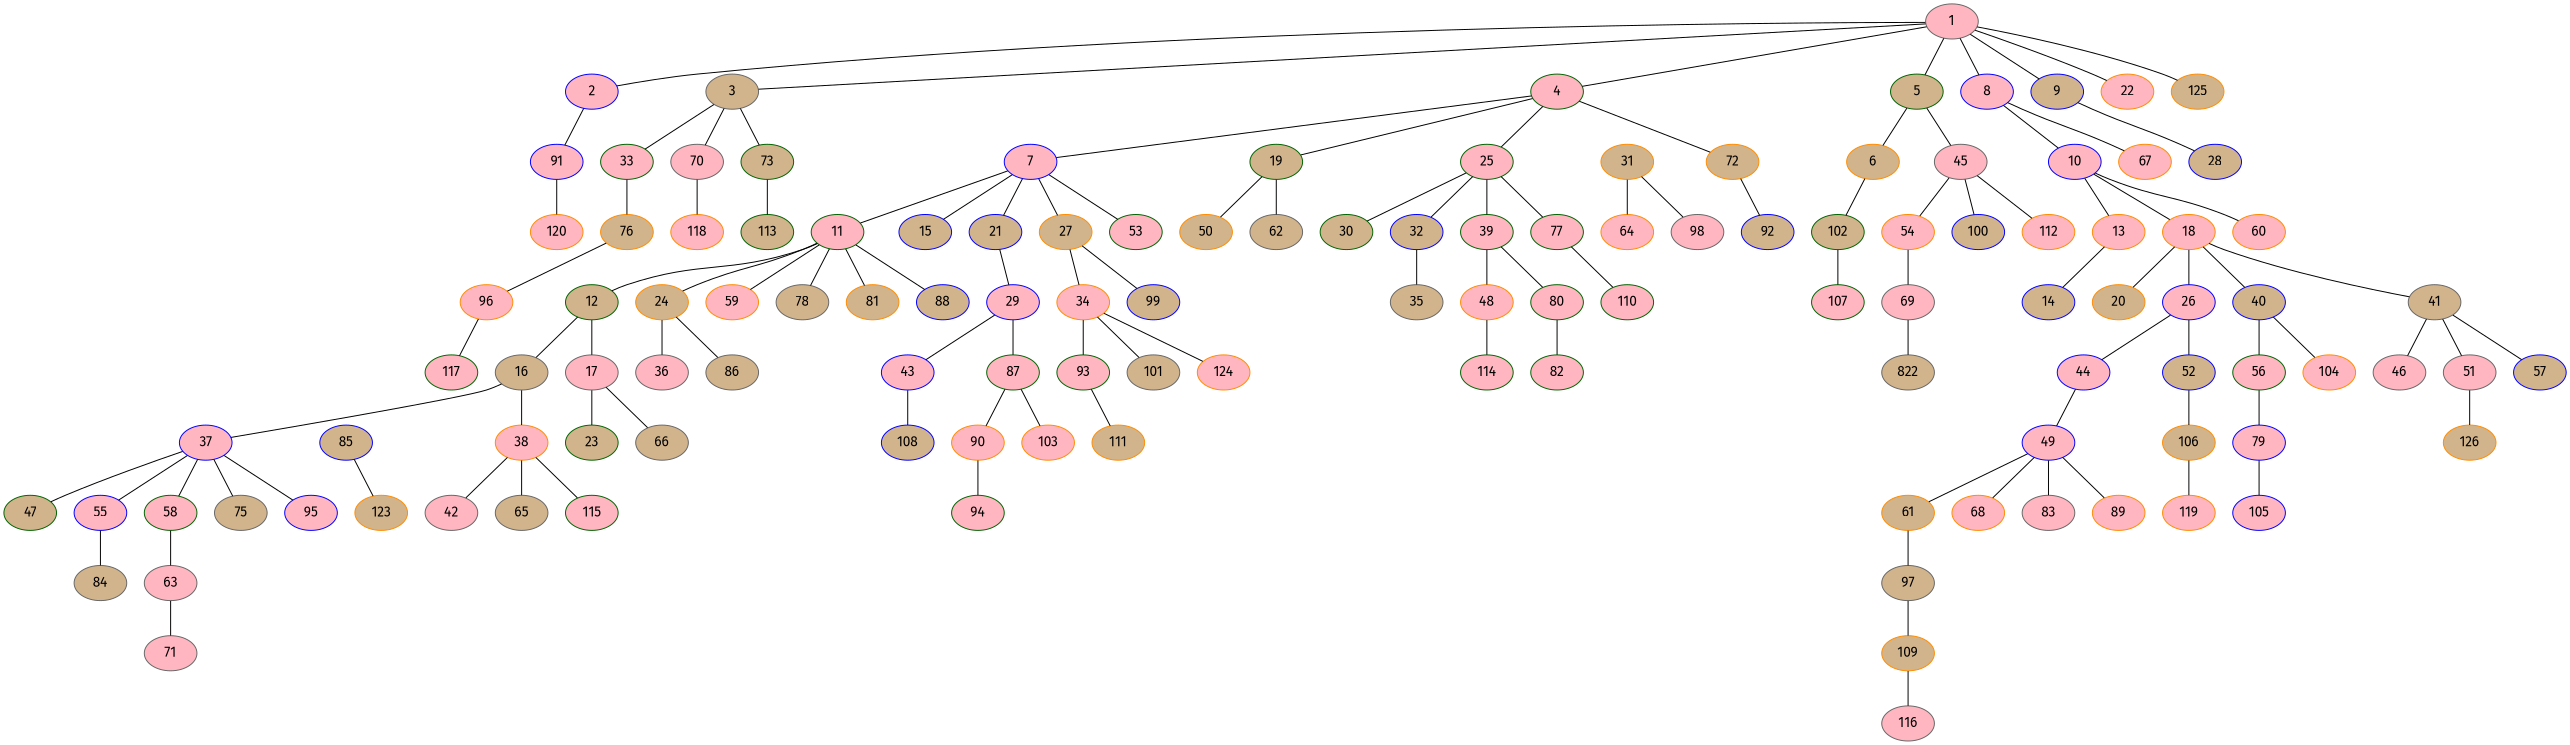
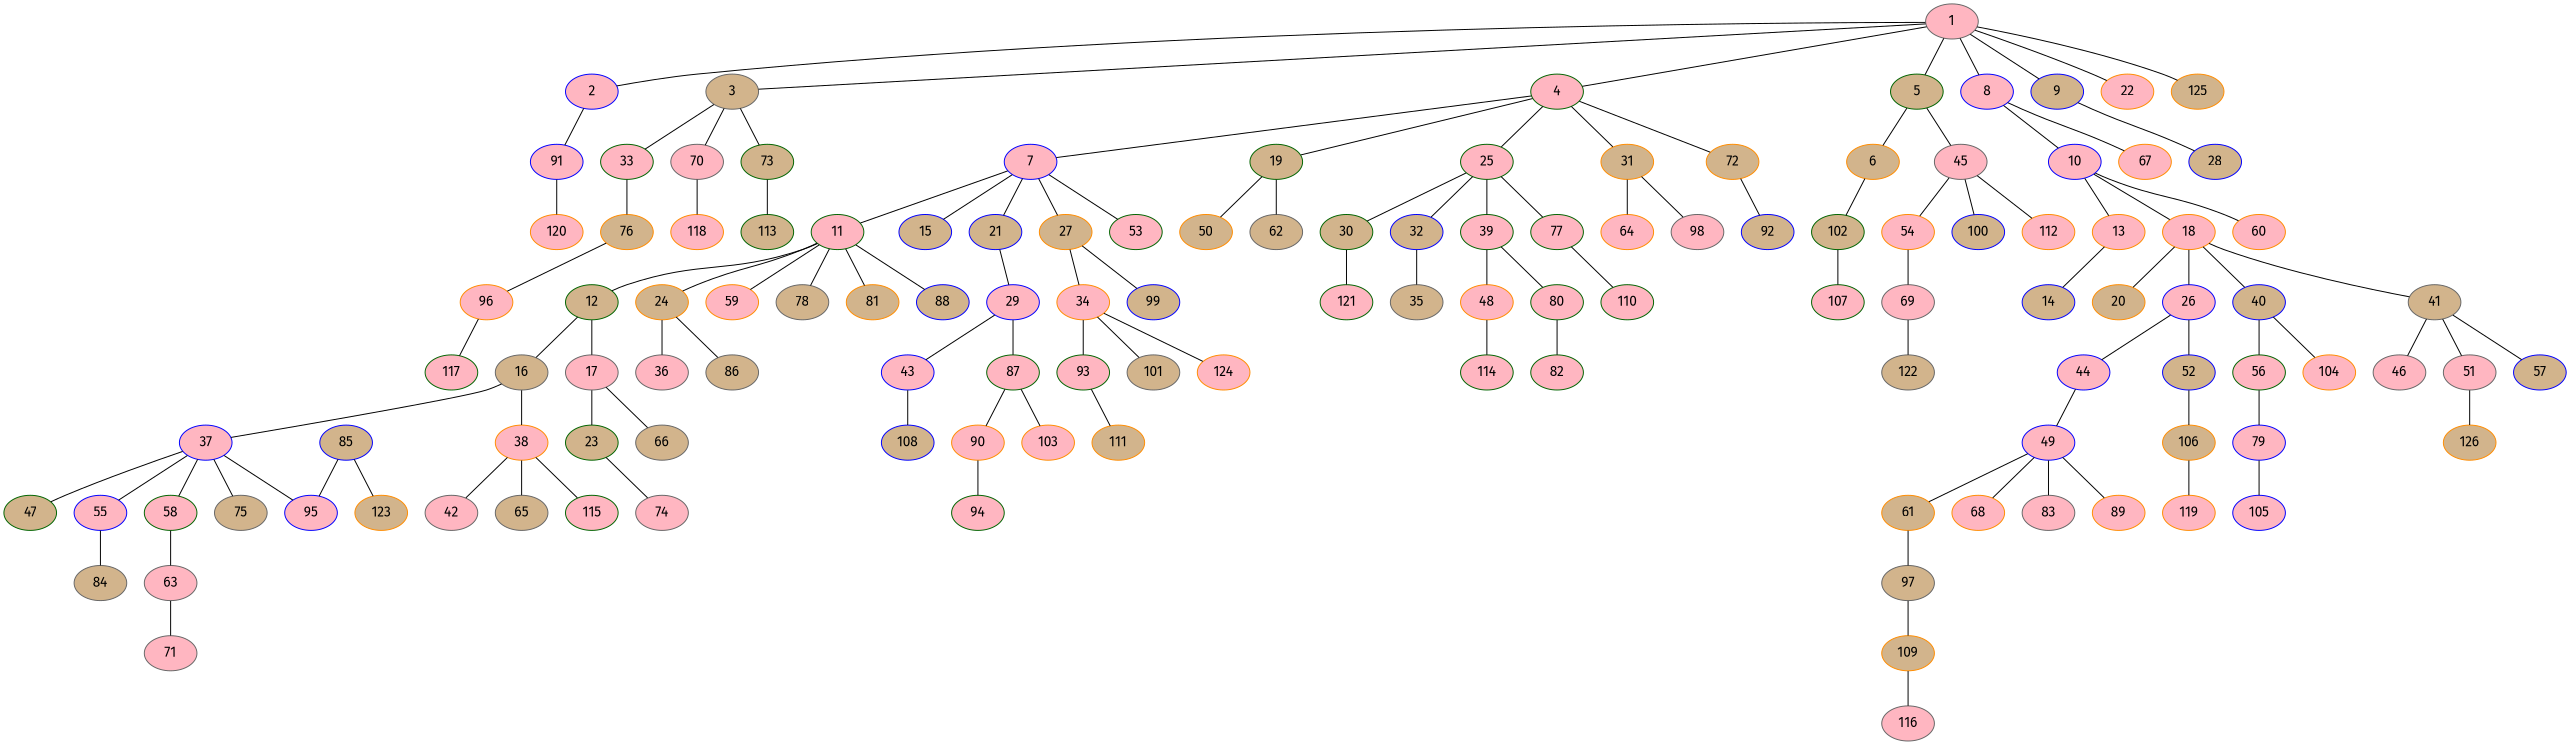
edge "4" -- "31": added
node "121": added
node "822": label "822" -> "122"
edge "85" -- "95": added
node "74": added
